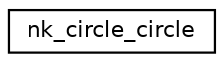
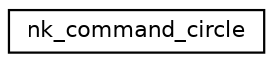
node "nk_circle_circle": label "nk_circle_circle" -> "nk_command_circle"
